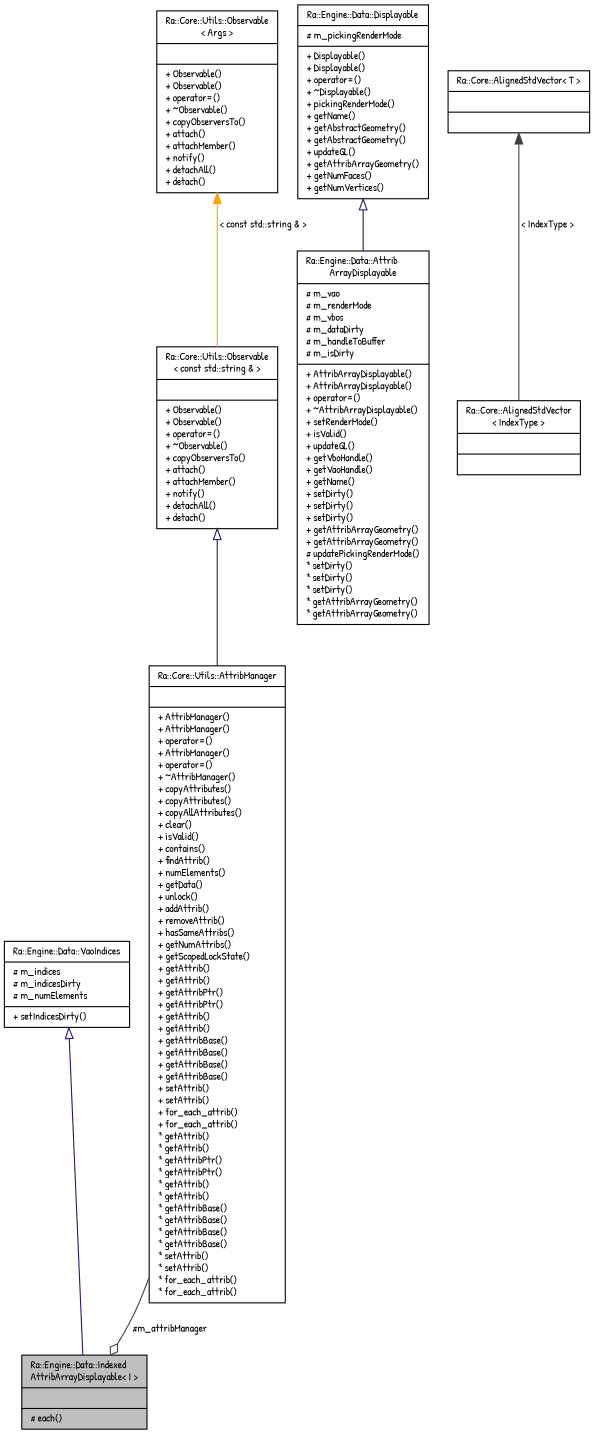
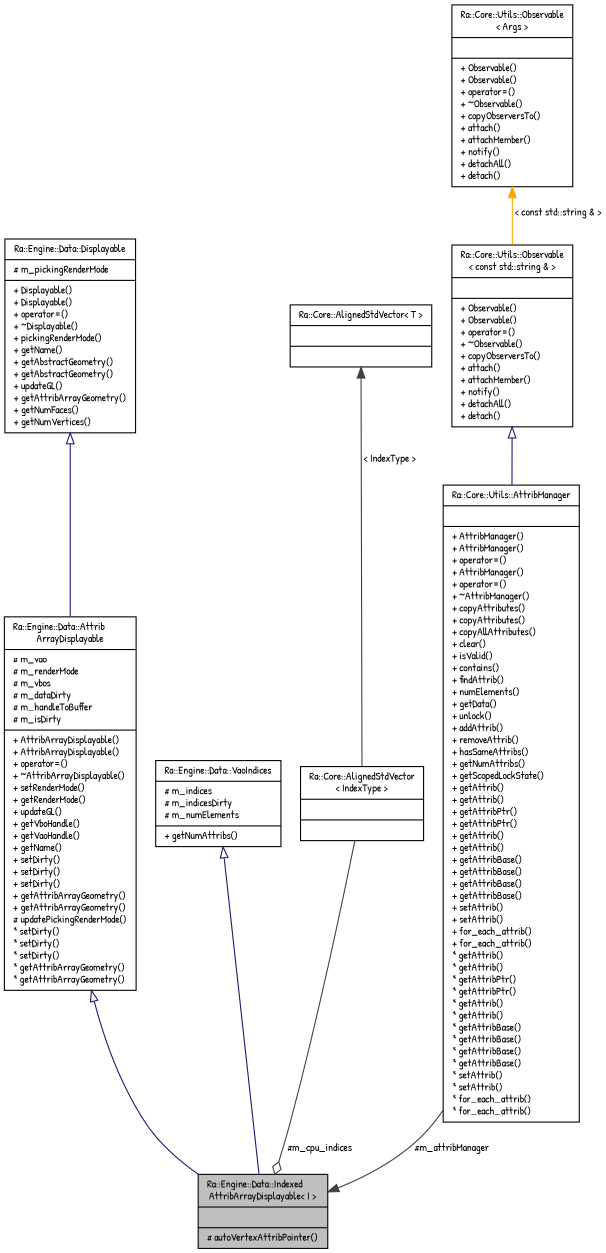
node "Ra::Engine::Data::Attrib": text "+ isValid()" -> "+ getRenderMode()"
edge "Ra::Core::AlignedStdVector" -> "Ra::Engine::Data::Indexed": added, label "#m_cpu_indices"
node "Ra::Engine::Data::VaoIndices": text "+ setIndicesDirty()" -> "+ getNumAttribs()"
edge "Ra::Engine::Data::Indexed" -> "Ra::Engine::Data::Attrib": added
edge "Ra::Core::Utils::AttribManager" -> "Ra::Engine::Data::Indexed": arrowhead odiamond -> normal
node "Ra::Engine::Data::Indexed": text "# each()" -> "# autoVertexAttribPointer()"
